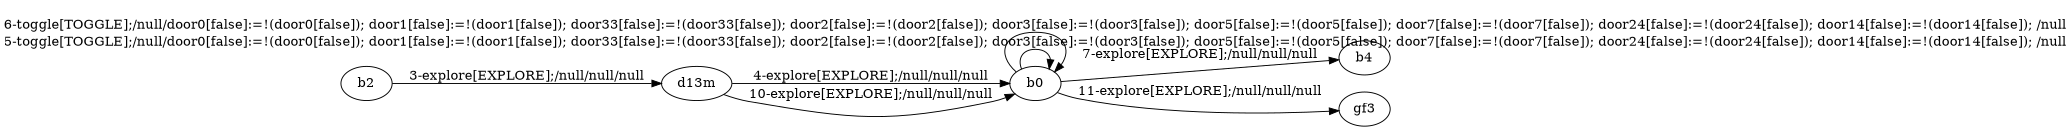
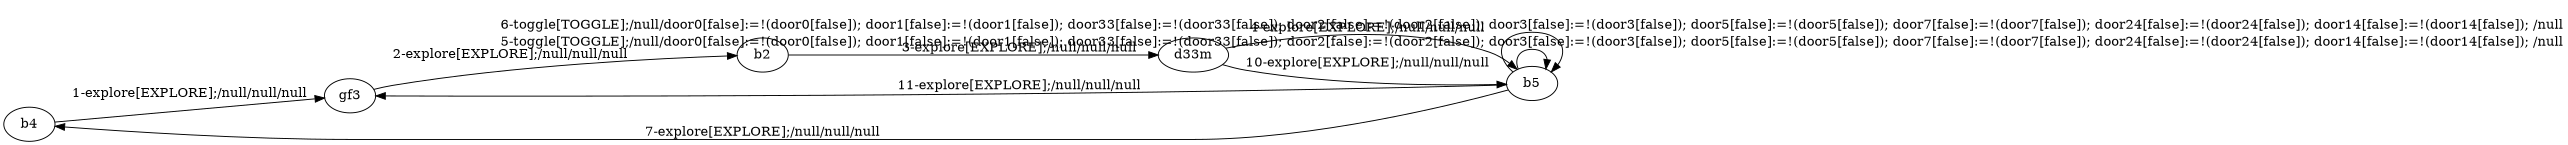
edge "gf3" -> "b2": added, label "2-explore[EXPLORE];/null/null/null"
node "d13m": label "d13m" -> "d33m"
node "b0": label "b0" -> "b5"
edge "b4" -> "gf3": added, label "1-explore[EXPLORE];/null/null/null"
